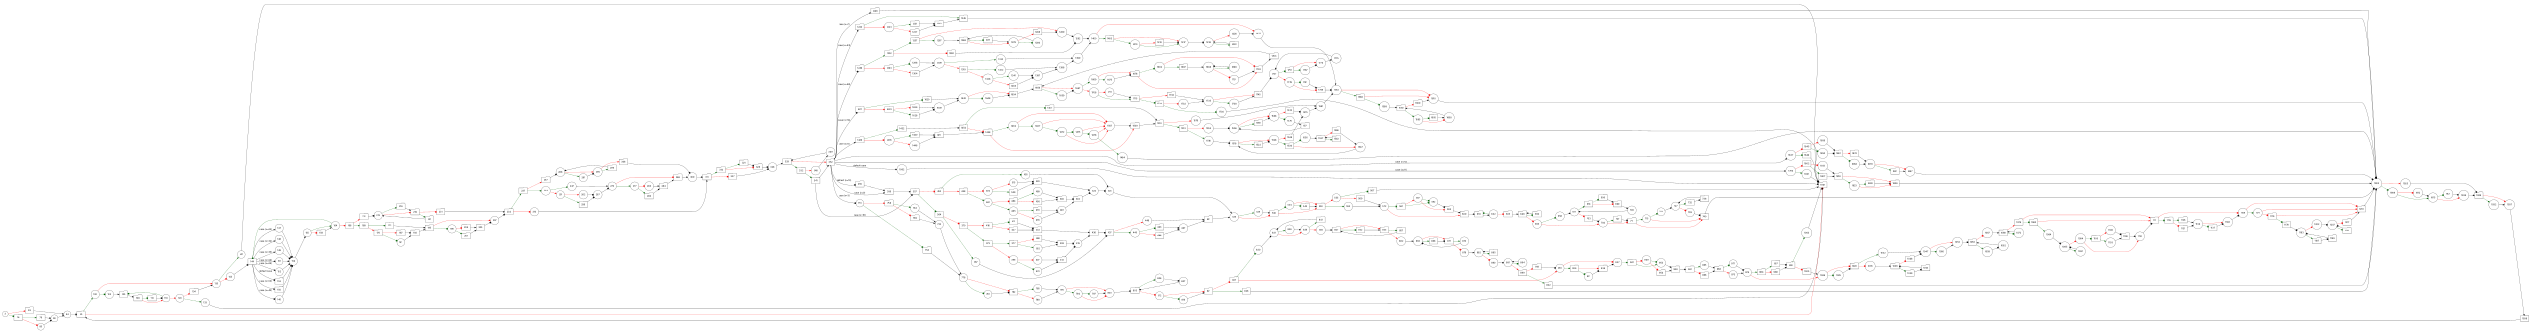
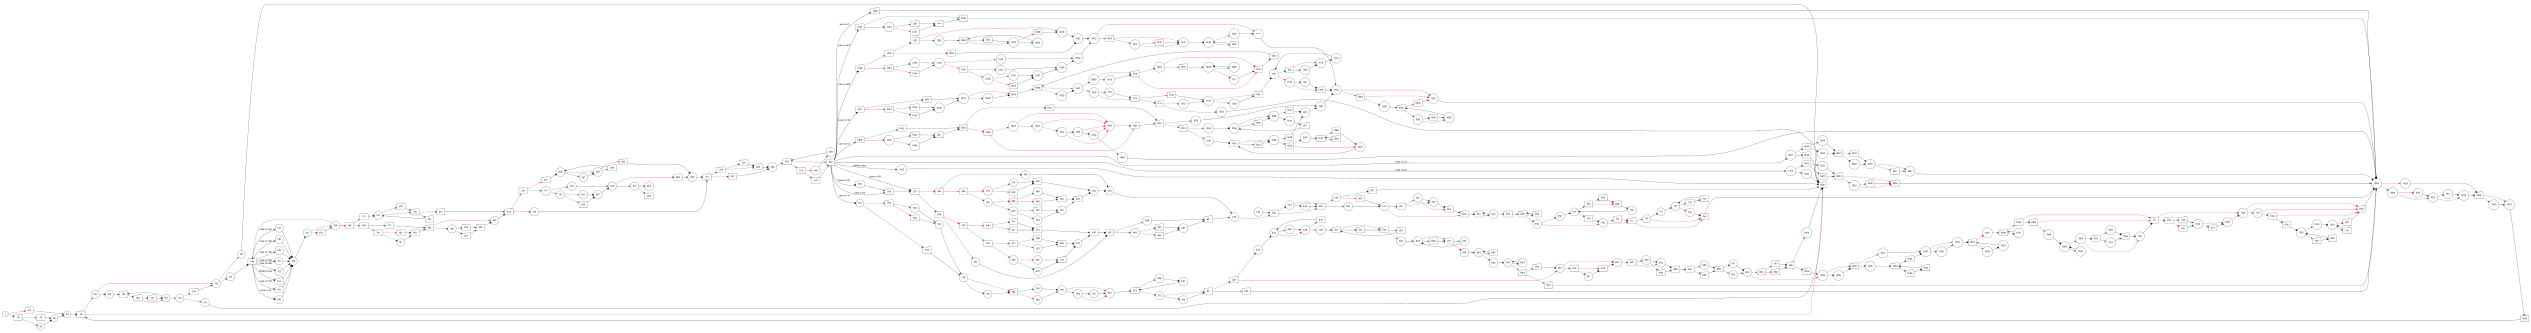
edge "1451" -> "1458": now "1451" -> "1454"
edge "352" -> "355": label "default (x=13)" -> "case (x=13)"
node "284": removed
edge "526" -> "529": removed
edge "341" -> "357": now "352" -> "357"
edge "144" -> "146": label "case (x=45)" -> "case (x=0)"
